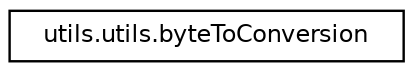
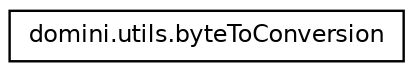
node "utils.utils.byteToConversion": label "utils.utils.byteToConversion" -> "domini.utils.byteToConversion"
